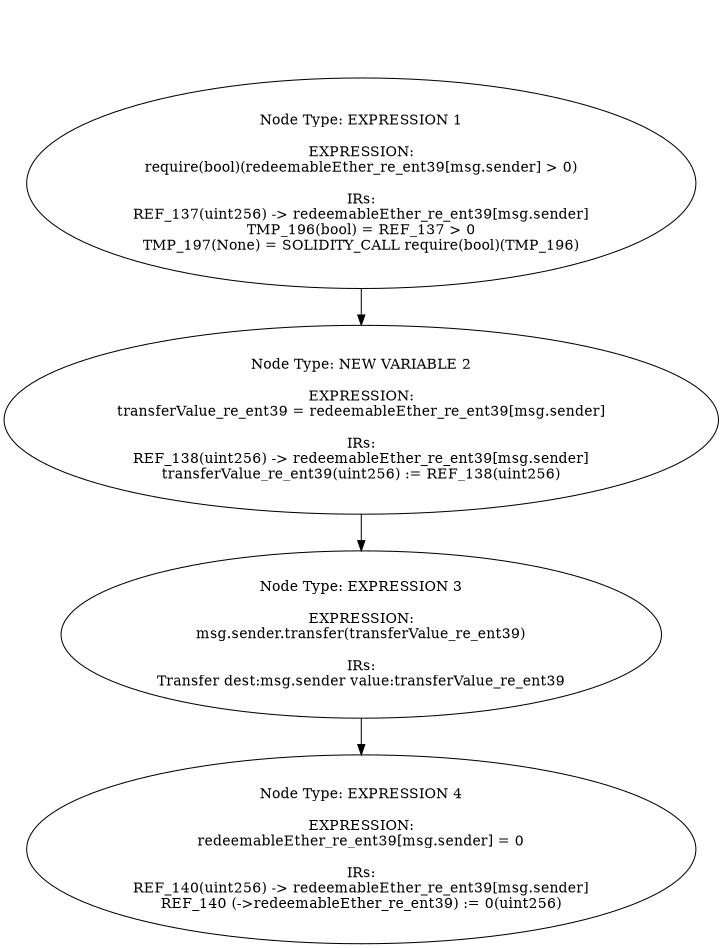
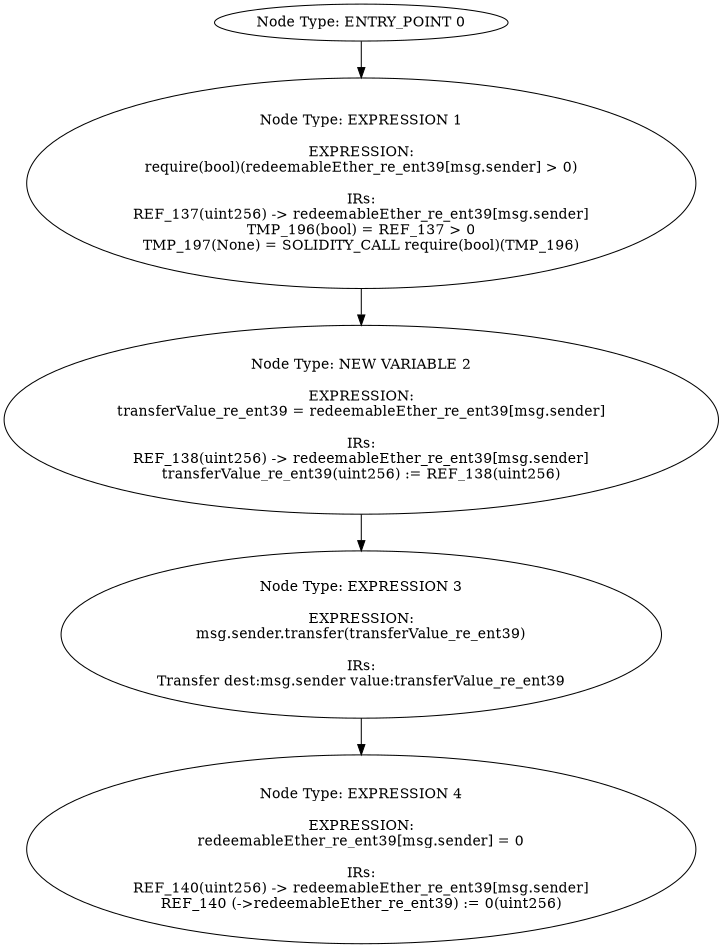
node "Node Type: ENTRY_POINT 0": added
